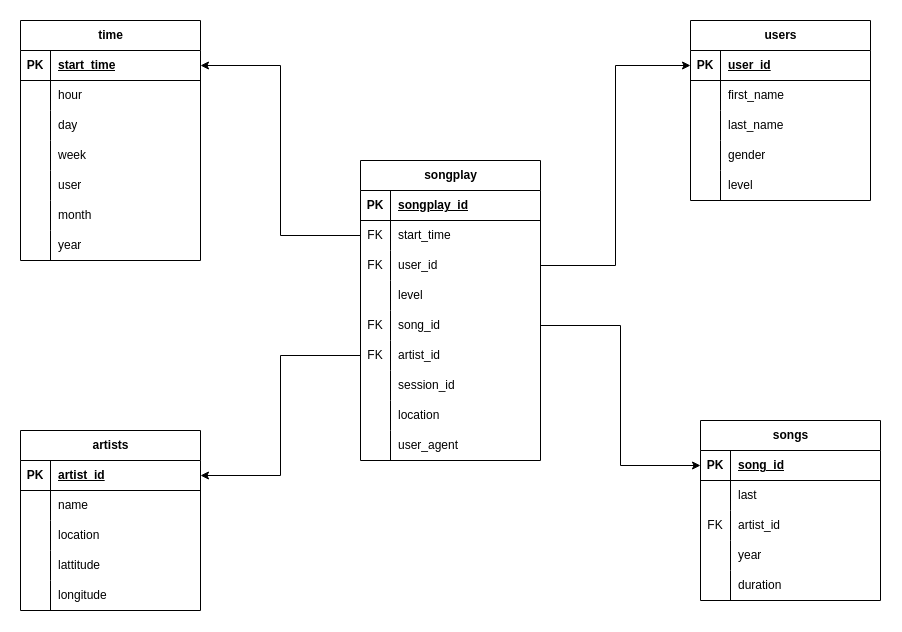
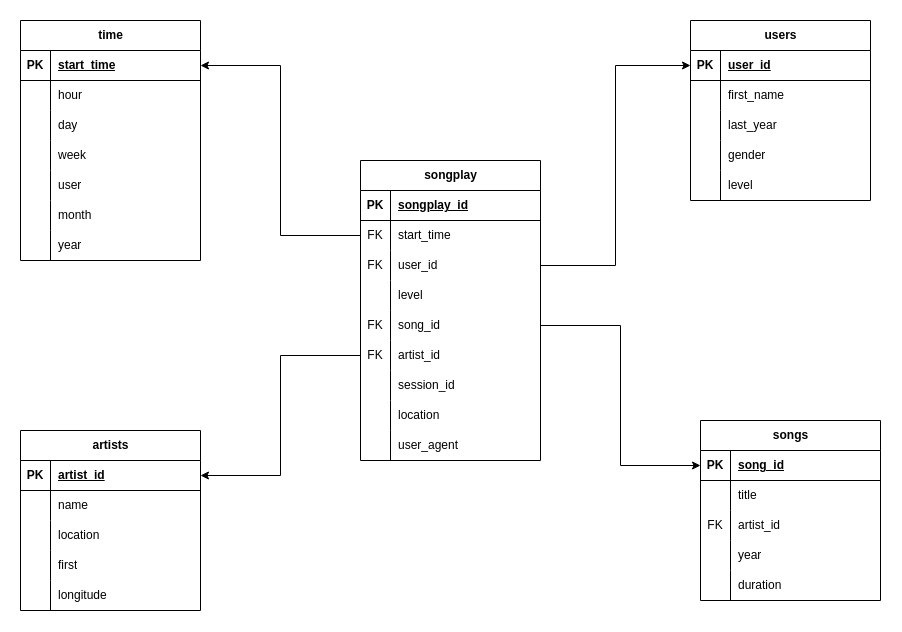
node "last_name": label "last_name" -> "last_year"
node "last": label "last" -> "title"
node "lattitude": label "lattitude" -> "first"
